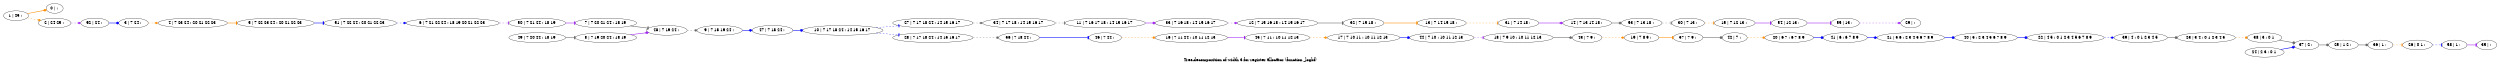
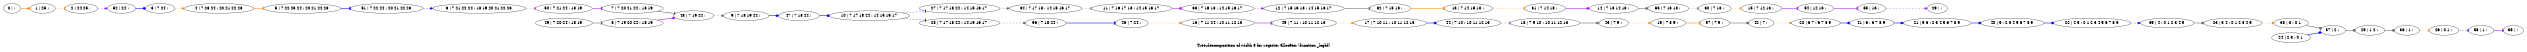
edge "1 | 25 :" -> "0 | :": reversed
edge "1 | 25 :" -> "2 | 24 25 :": arrowhead diamond -> tee
